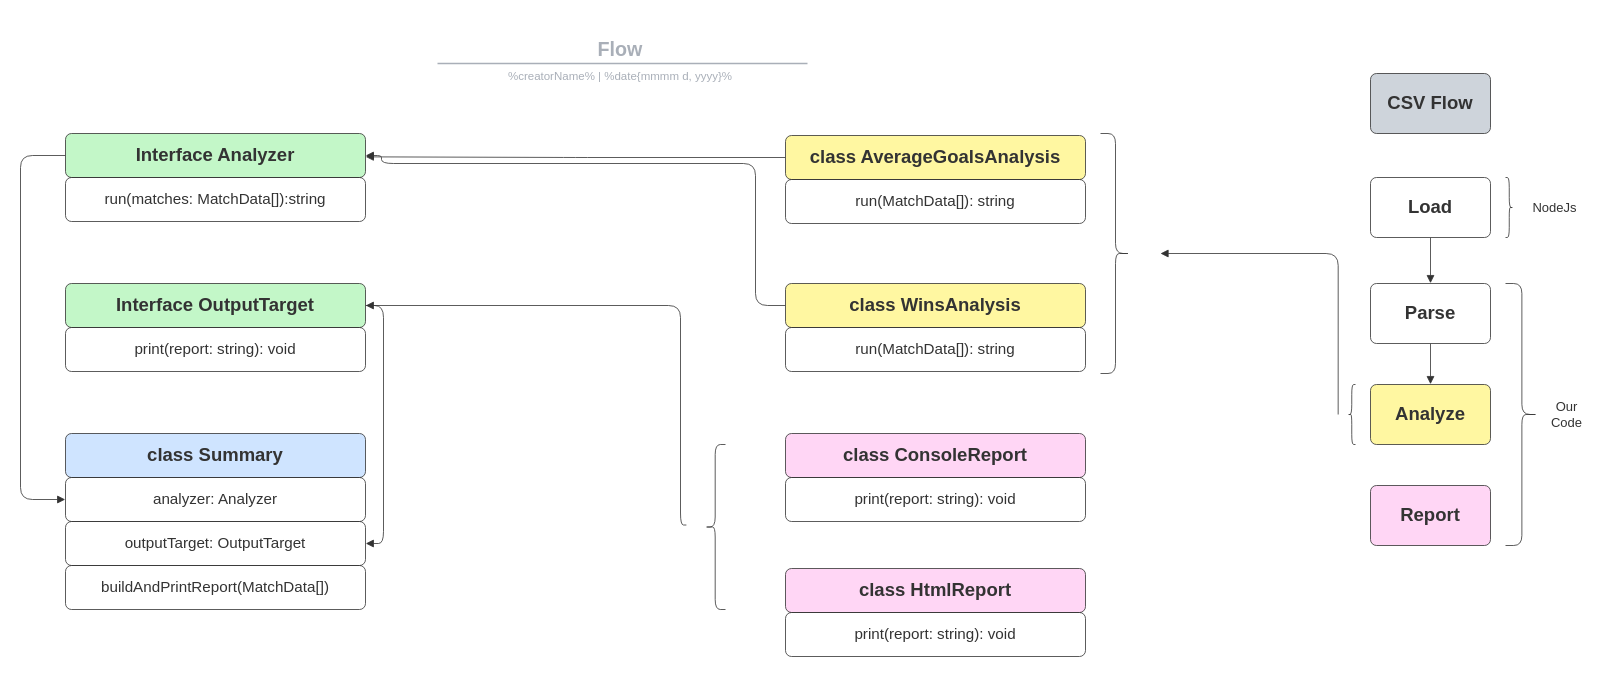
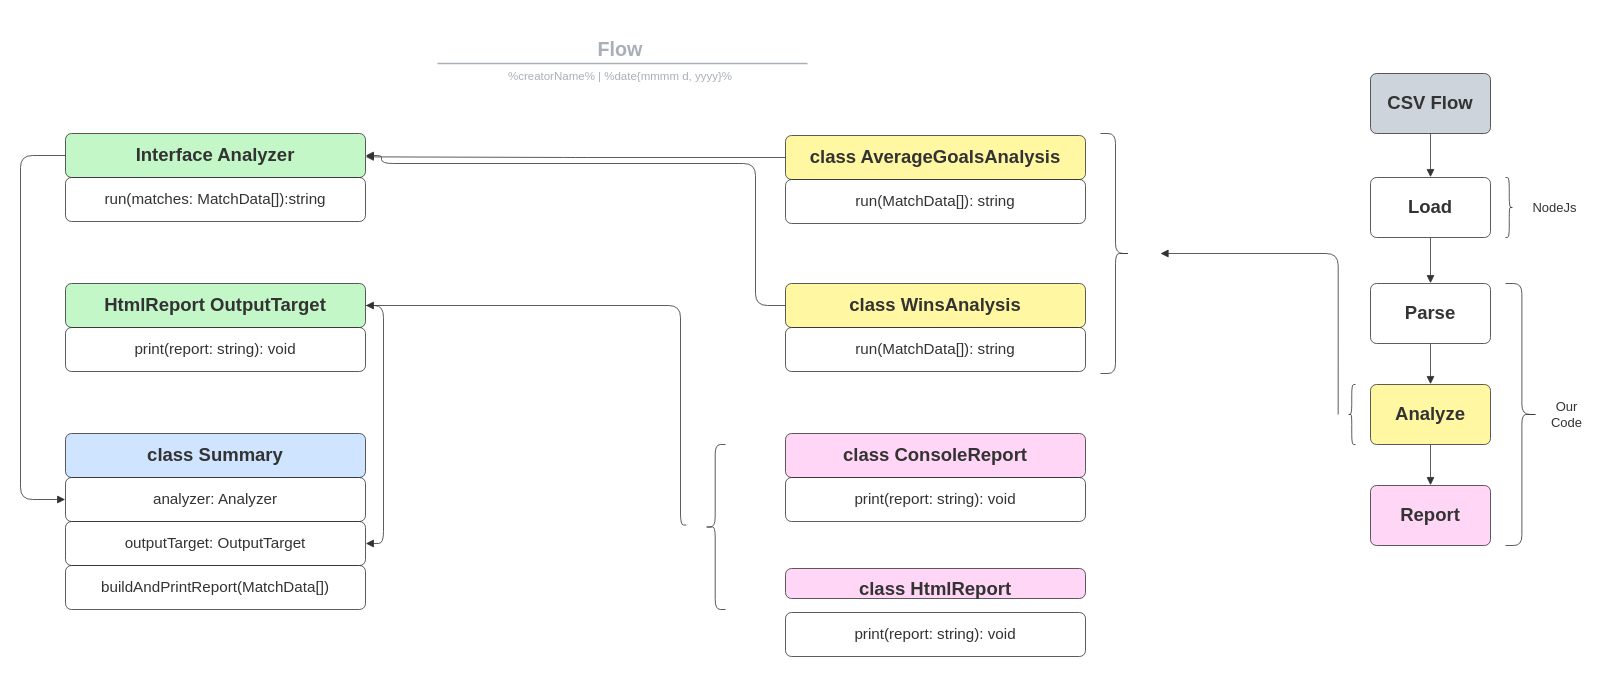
edge "CSV Flow" -> "Load": added
node "Interface OutputTarget": label "Interface OutputTarget" -> "HtmlReport OutputTarget"
edge "Analyze" -> "Report": added
node "class HtmlReport": size 300x44 -> 300x30
